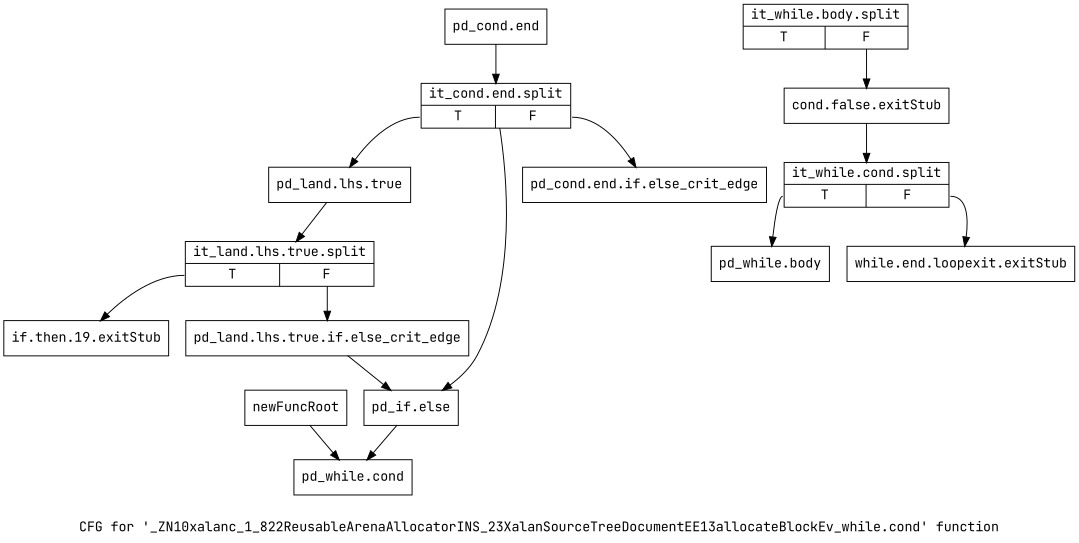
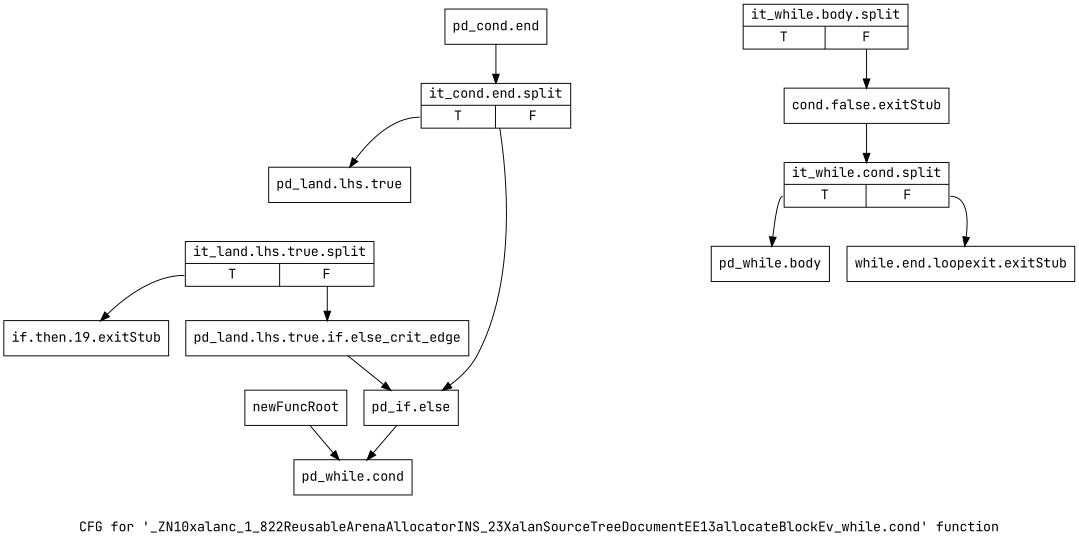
node "pd_cond.end.if.else_crit_edge": removed
edge "pd_land.lhs.true" -> "it_land.lhs.true.split": removed
